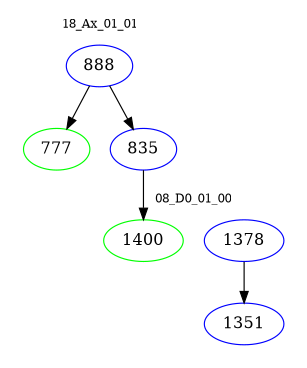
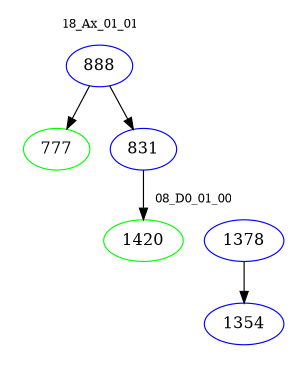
node "835": label "835" -> "831"
node "1400": label "1400" -> "1420"
node "1351": label "1351" -> "1354"
